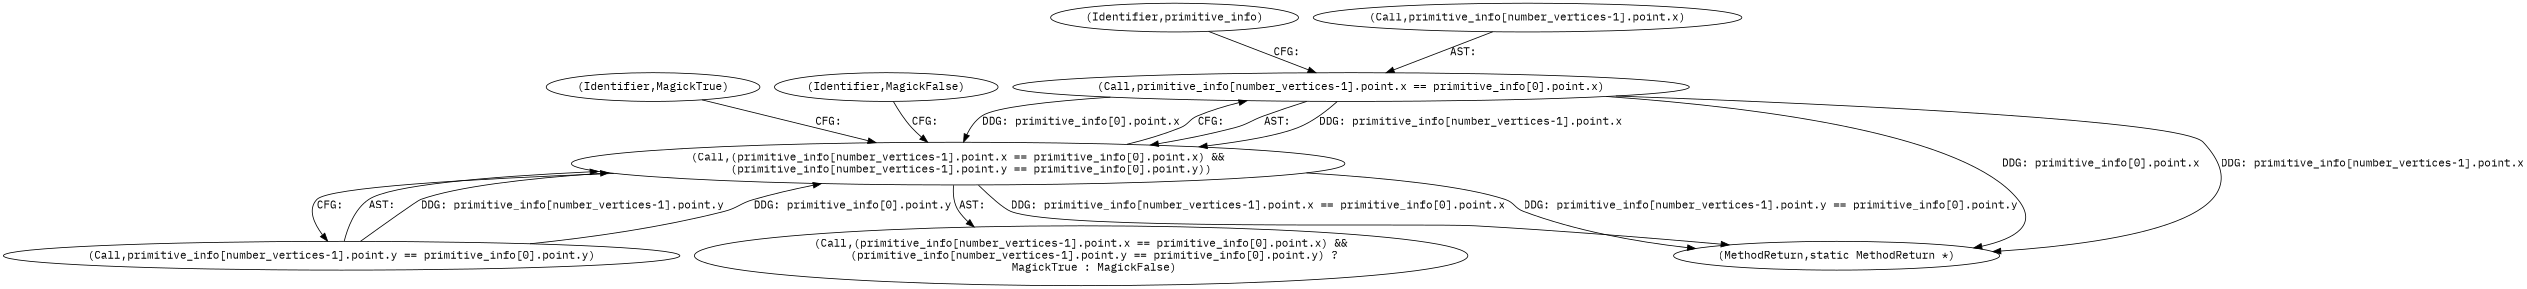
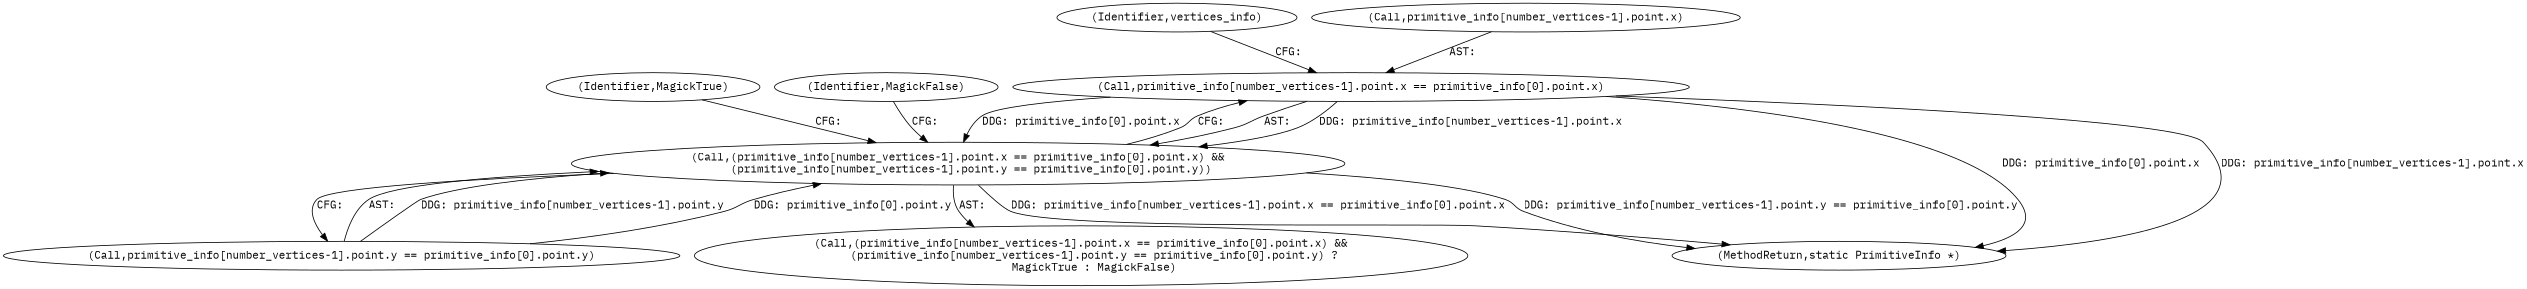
node "(Identifier,primitive_info)": label "(Identifier,primitive_info)" -> "(Identifier,vertices_info)"
node "(MethodReturn,static MethodReturn *)": label "(MethodReturn,static MethodReturn *)" -> "(MethodReturn,static PrimitiveInfo *)"
